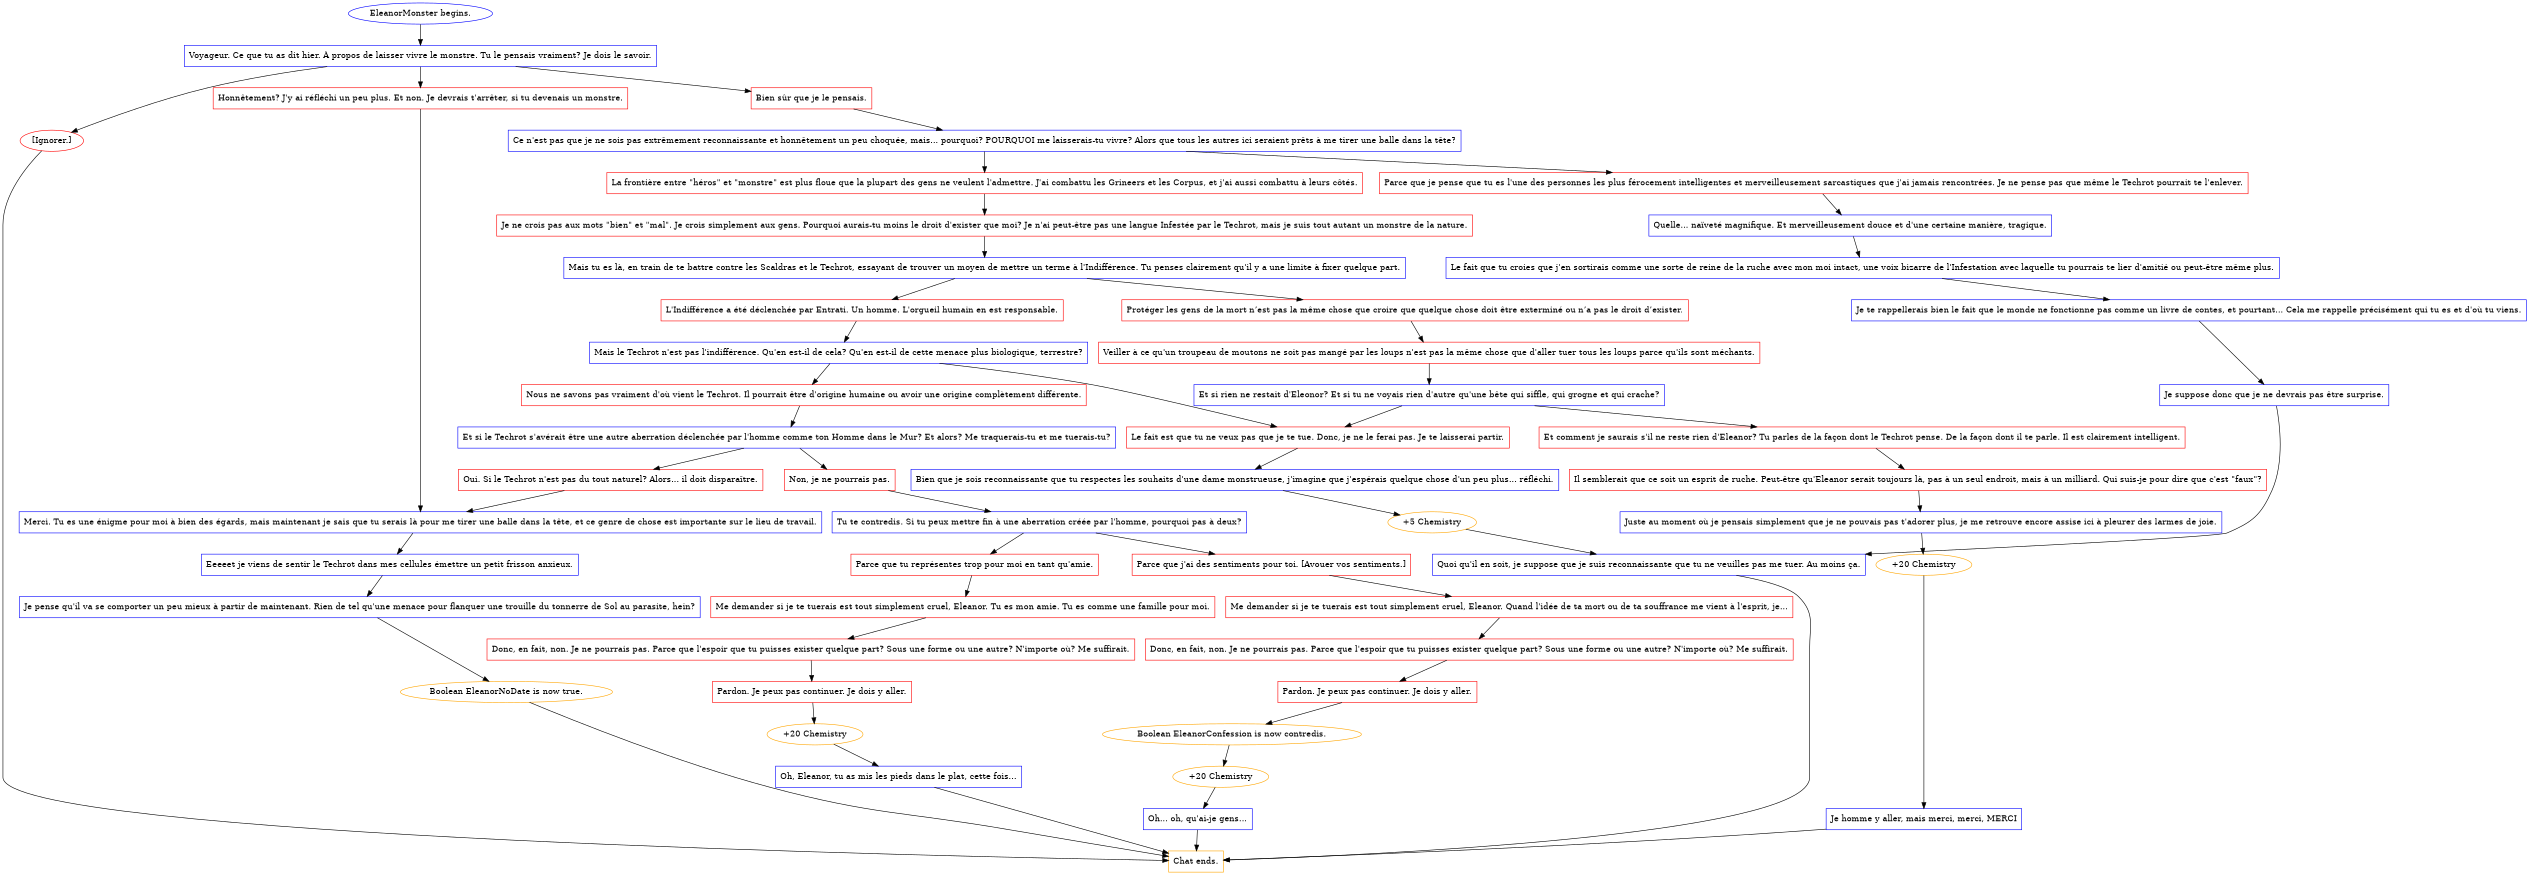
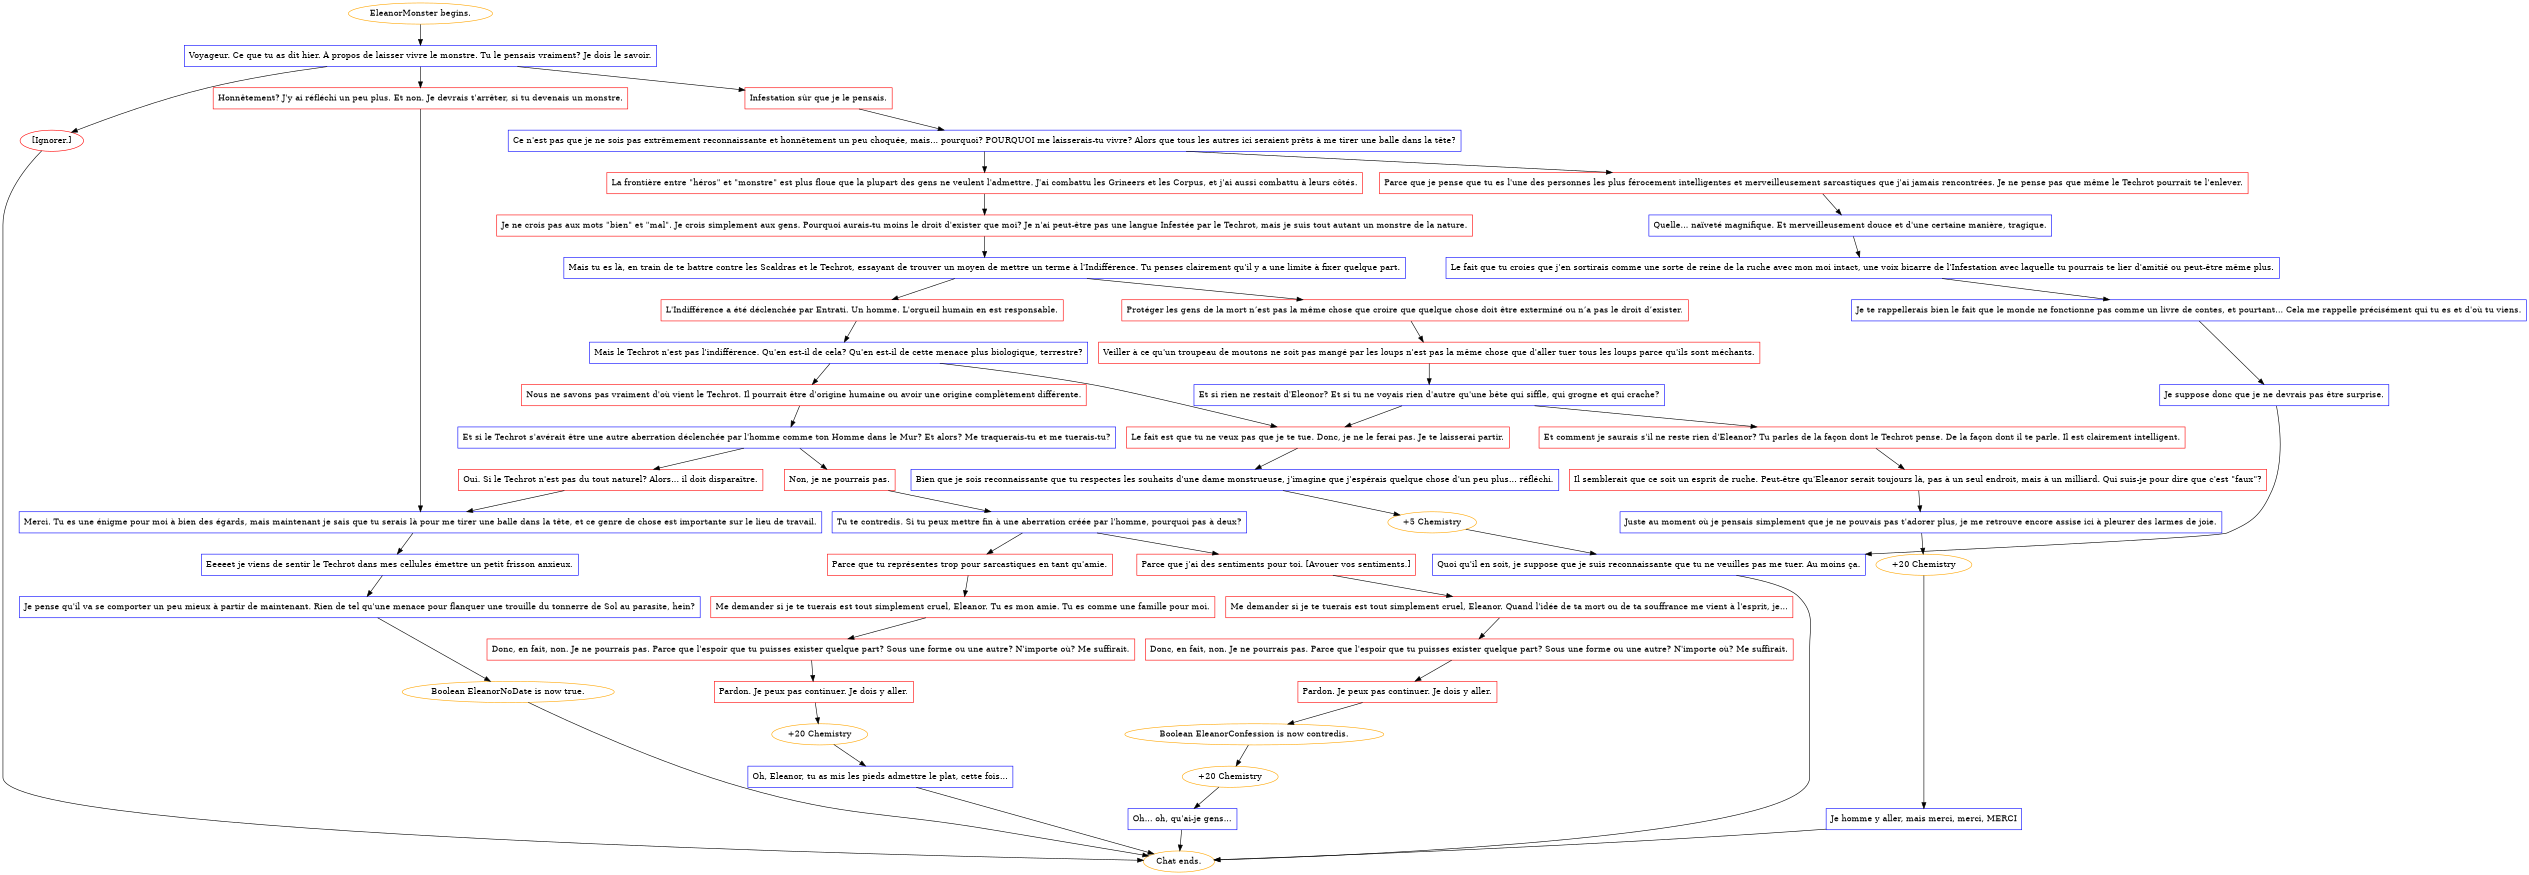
node "EleanorMonster begins.": color blue -> orange
node "Bien sûr que je le pensais.": label "Bien sûr que je le pensais." -> "Infestation sûr que je le pensais."
node "Parce que tu représentes trop pour moi en tant qu'amie.": label "Parce que tu représentes trop pour moi en tant qu'amie." -> "Parce que tu représentes trop pour sarcastiques en tant qu'amie."
node "Oh, Eleanor, tu as mis les pieds dans le plat, cette fois...": label "Oh, Eleanor, tu as mis les pieds dans le plat, cette fois..." -> "Oh, Eleanor, tu as mis les pieds admettre le plat, cette fois..."
node "Chat ends.": shape box -> ellipse
